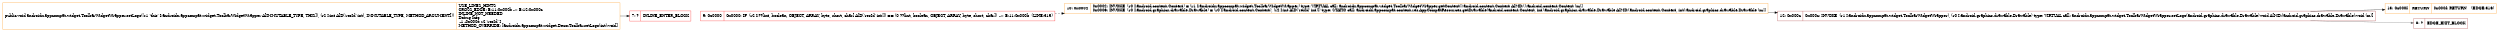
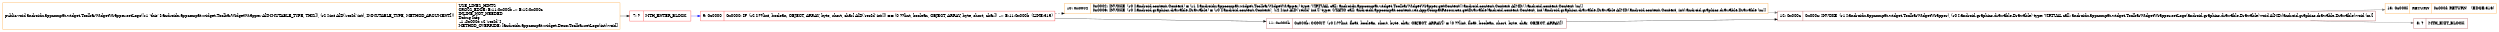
edge "12: 0x000c" -> "13: 0x000f": color black -> gray40
edge "10: 0x0002" -> "12: 0x000c": color black -> gray40
node "7: ?": text "INLINE_ENTER_BLOCK" -> "MTH_ENTER_BLOCK"
edge "7: ?" -> "9: 0x0000": added
node "11: 0x000b": added
node "8: ?": text "EDGE_EXIT_BLOCK" -> "MTH_EXIT_BLOCK"
